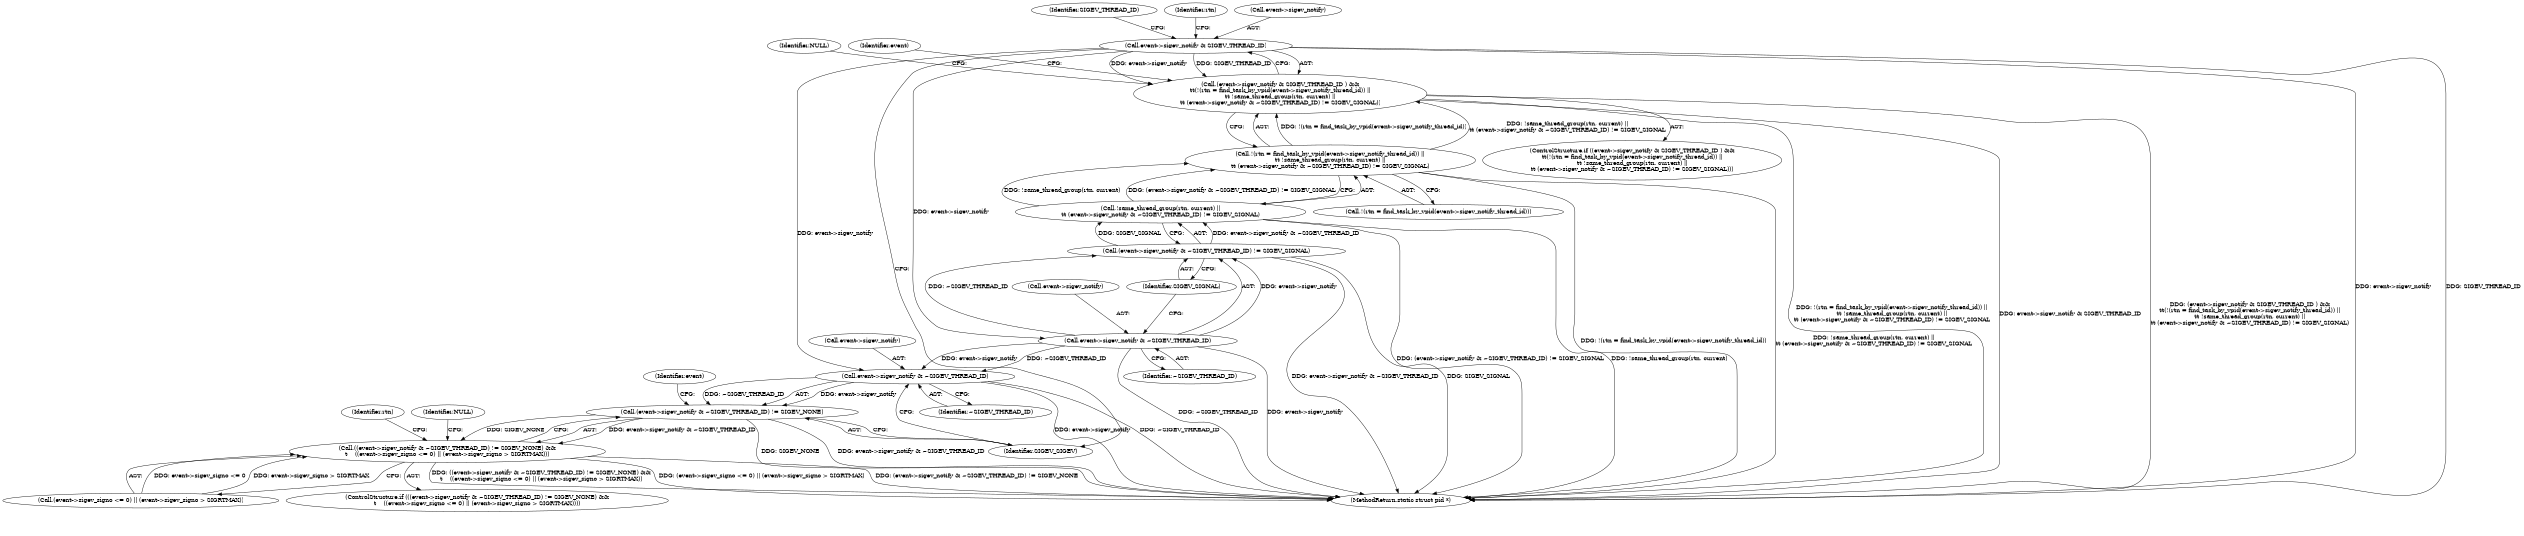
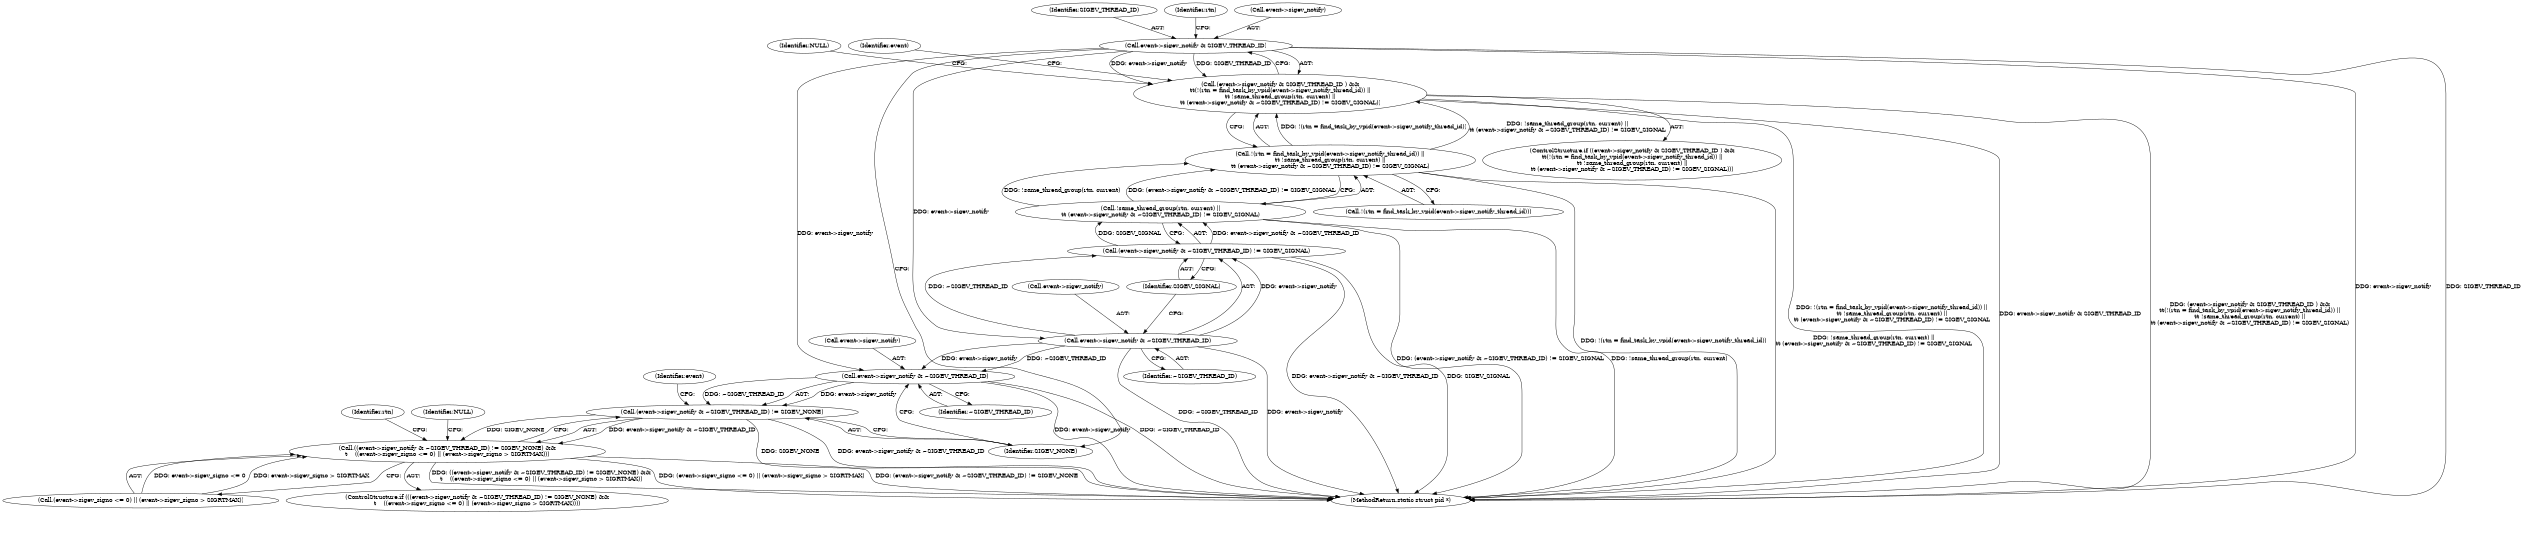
edge "(Identifier,SIGEV_THREAD_ID)" -> "(Call,event->sigev_notify & SIGEV_THREAD_ID)": label "CFG: " -> "AST: "
node "(Identifier,SIGEV_SIGEV)": label "(Identifier,SIGEV_SIGEV)" -> "(Identifier,SIGEV_NONE)"
